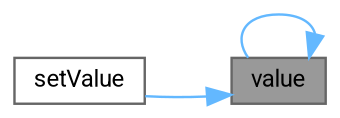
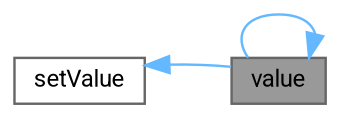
edge "setValue" -> "value": reversed
